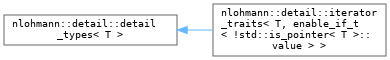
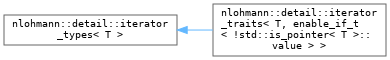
node "nlohmann::detail::detail _types< T >": label "nlohmann::detail::detail _types< T >" -> "nlohmann::detail::iterator _types< T >"
